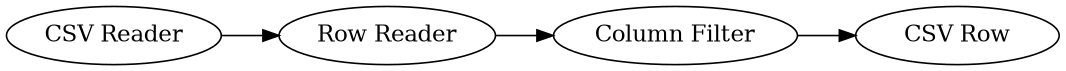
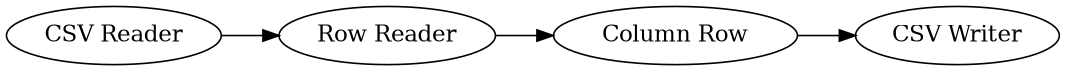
node "Column Filter": label "Column Filter" -> "Column Row"
node "CSV Row": label "CSV Row" -> "CSV Writer"
